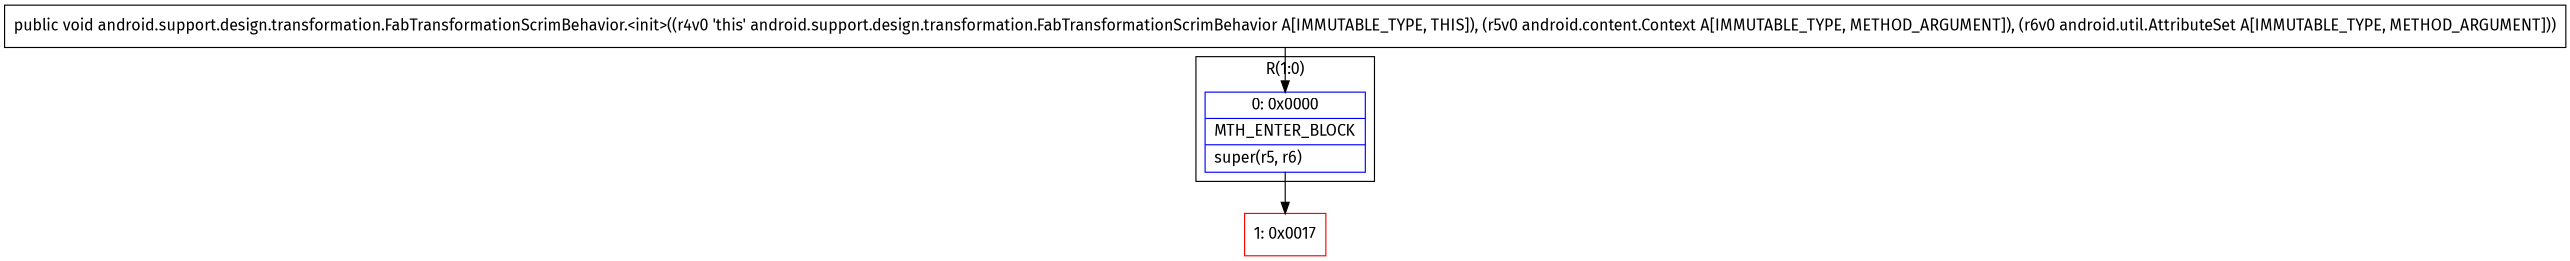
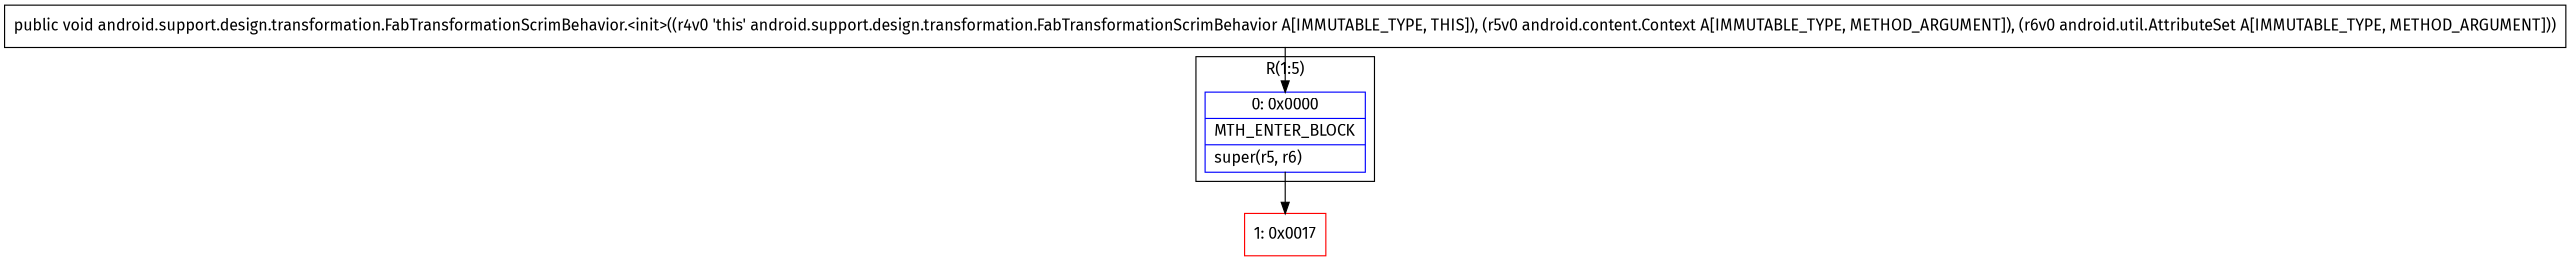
cluster "R(1:0)": label "R(1:0)" -> "R(1:5)"
